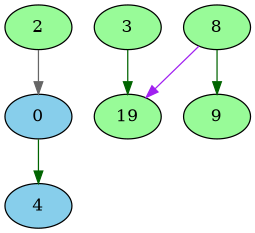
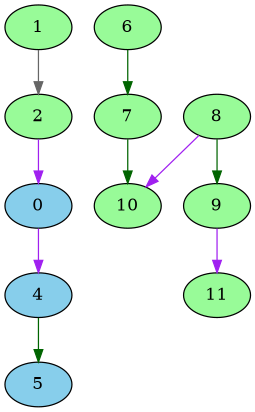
node "1": added
node "3": label "3" -> "7"
node "6": added
edge "2" -> "0": color gray40 -> purple
node "19": label "19" -> "10"
edge "0" -> "4": color darkgreen -> purple
node "11": added
node "5": added
